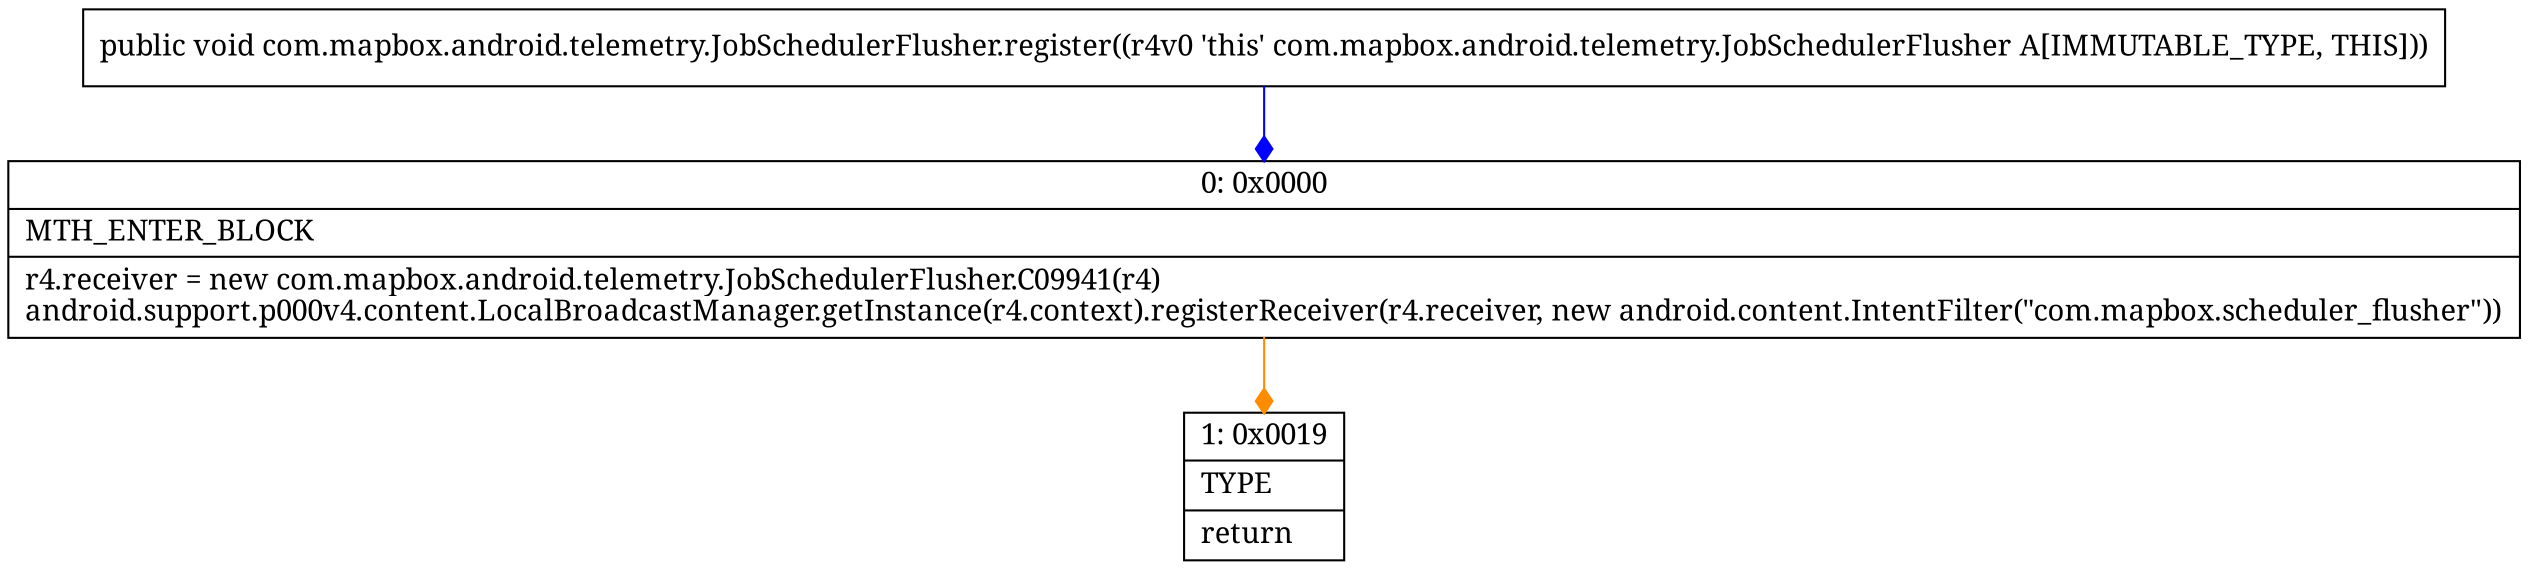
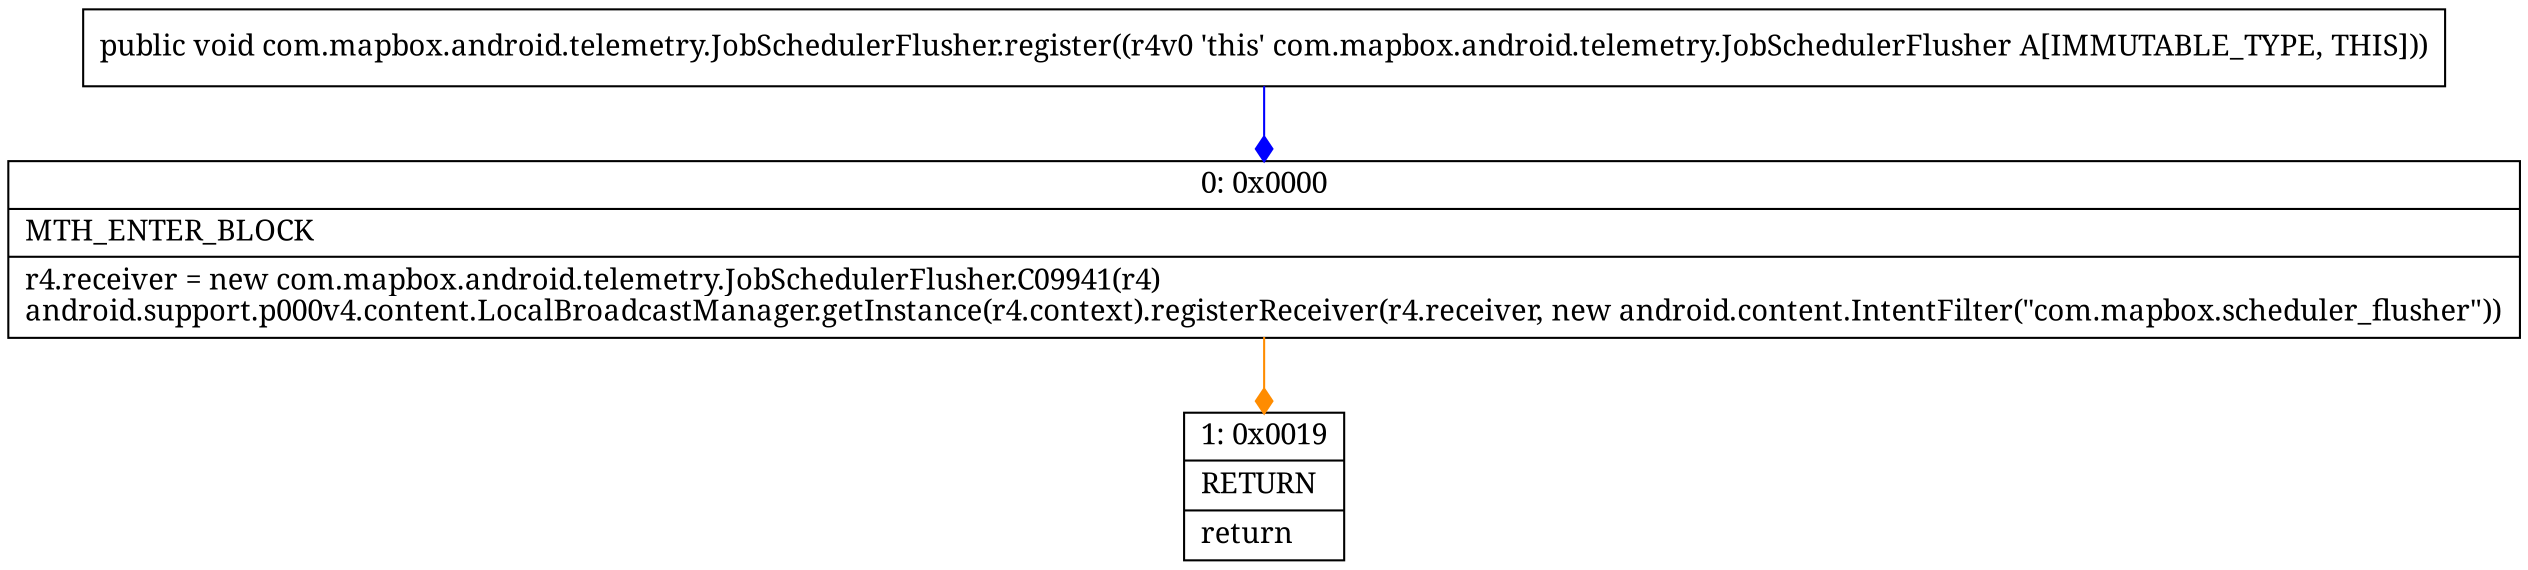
node "1: 0x0019": text "TYPE" -> "RETURN"
